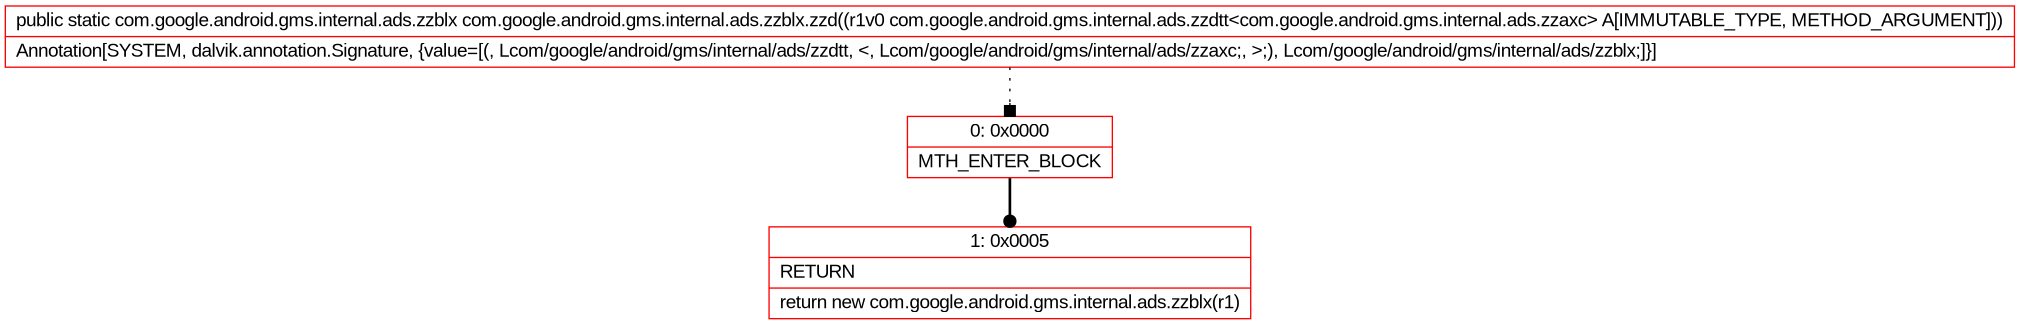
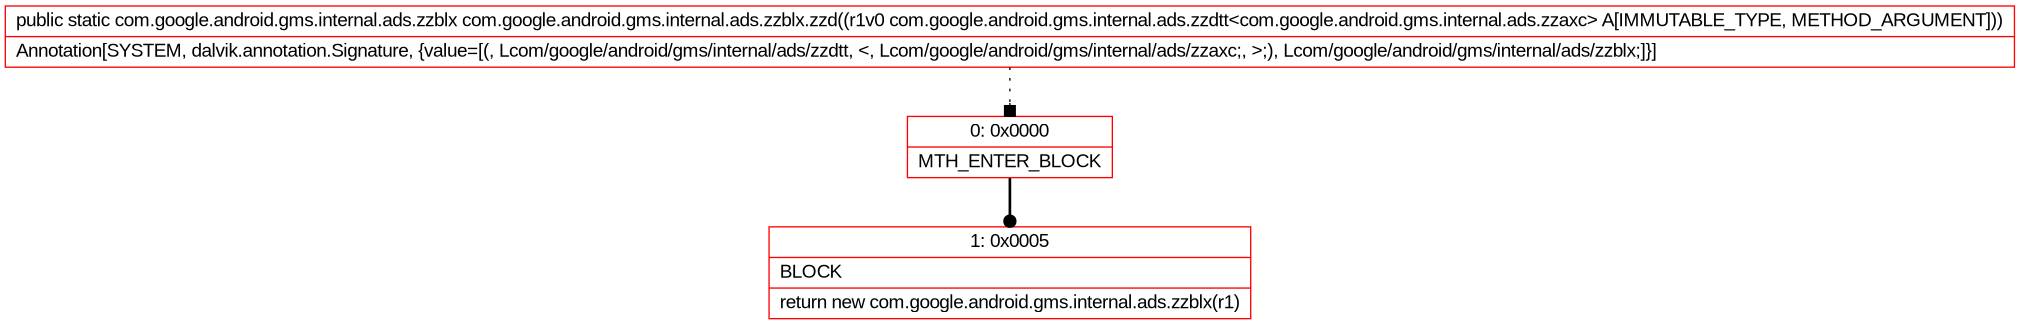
node "1: 0x0005": text "RETURN" -> "BLOCK"
